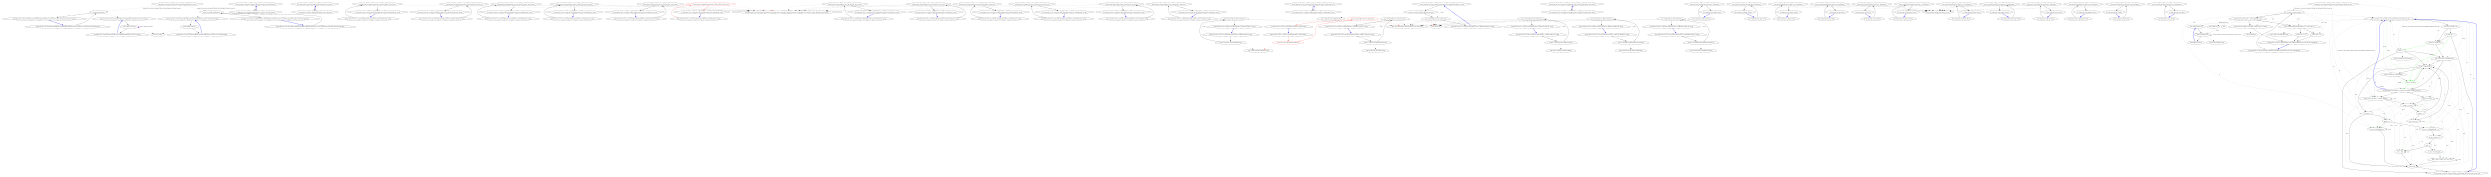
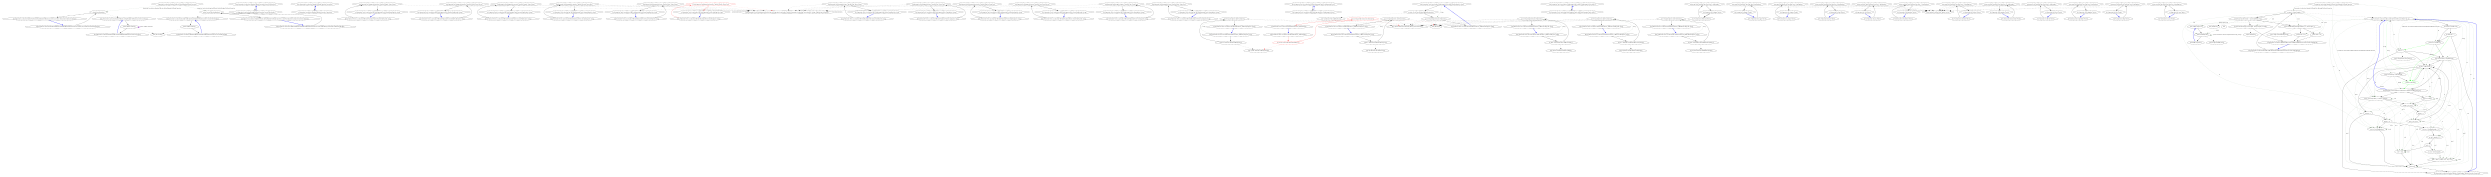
edge "Exit Humanizer.On.February.The(int)" -> "Entry Humanizer.On.February.The(int)": color blue -> black
